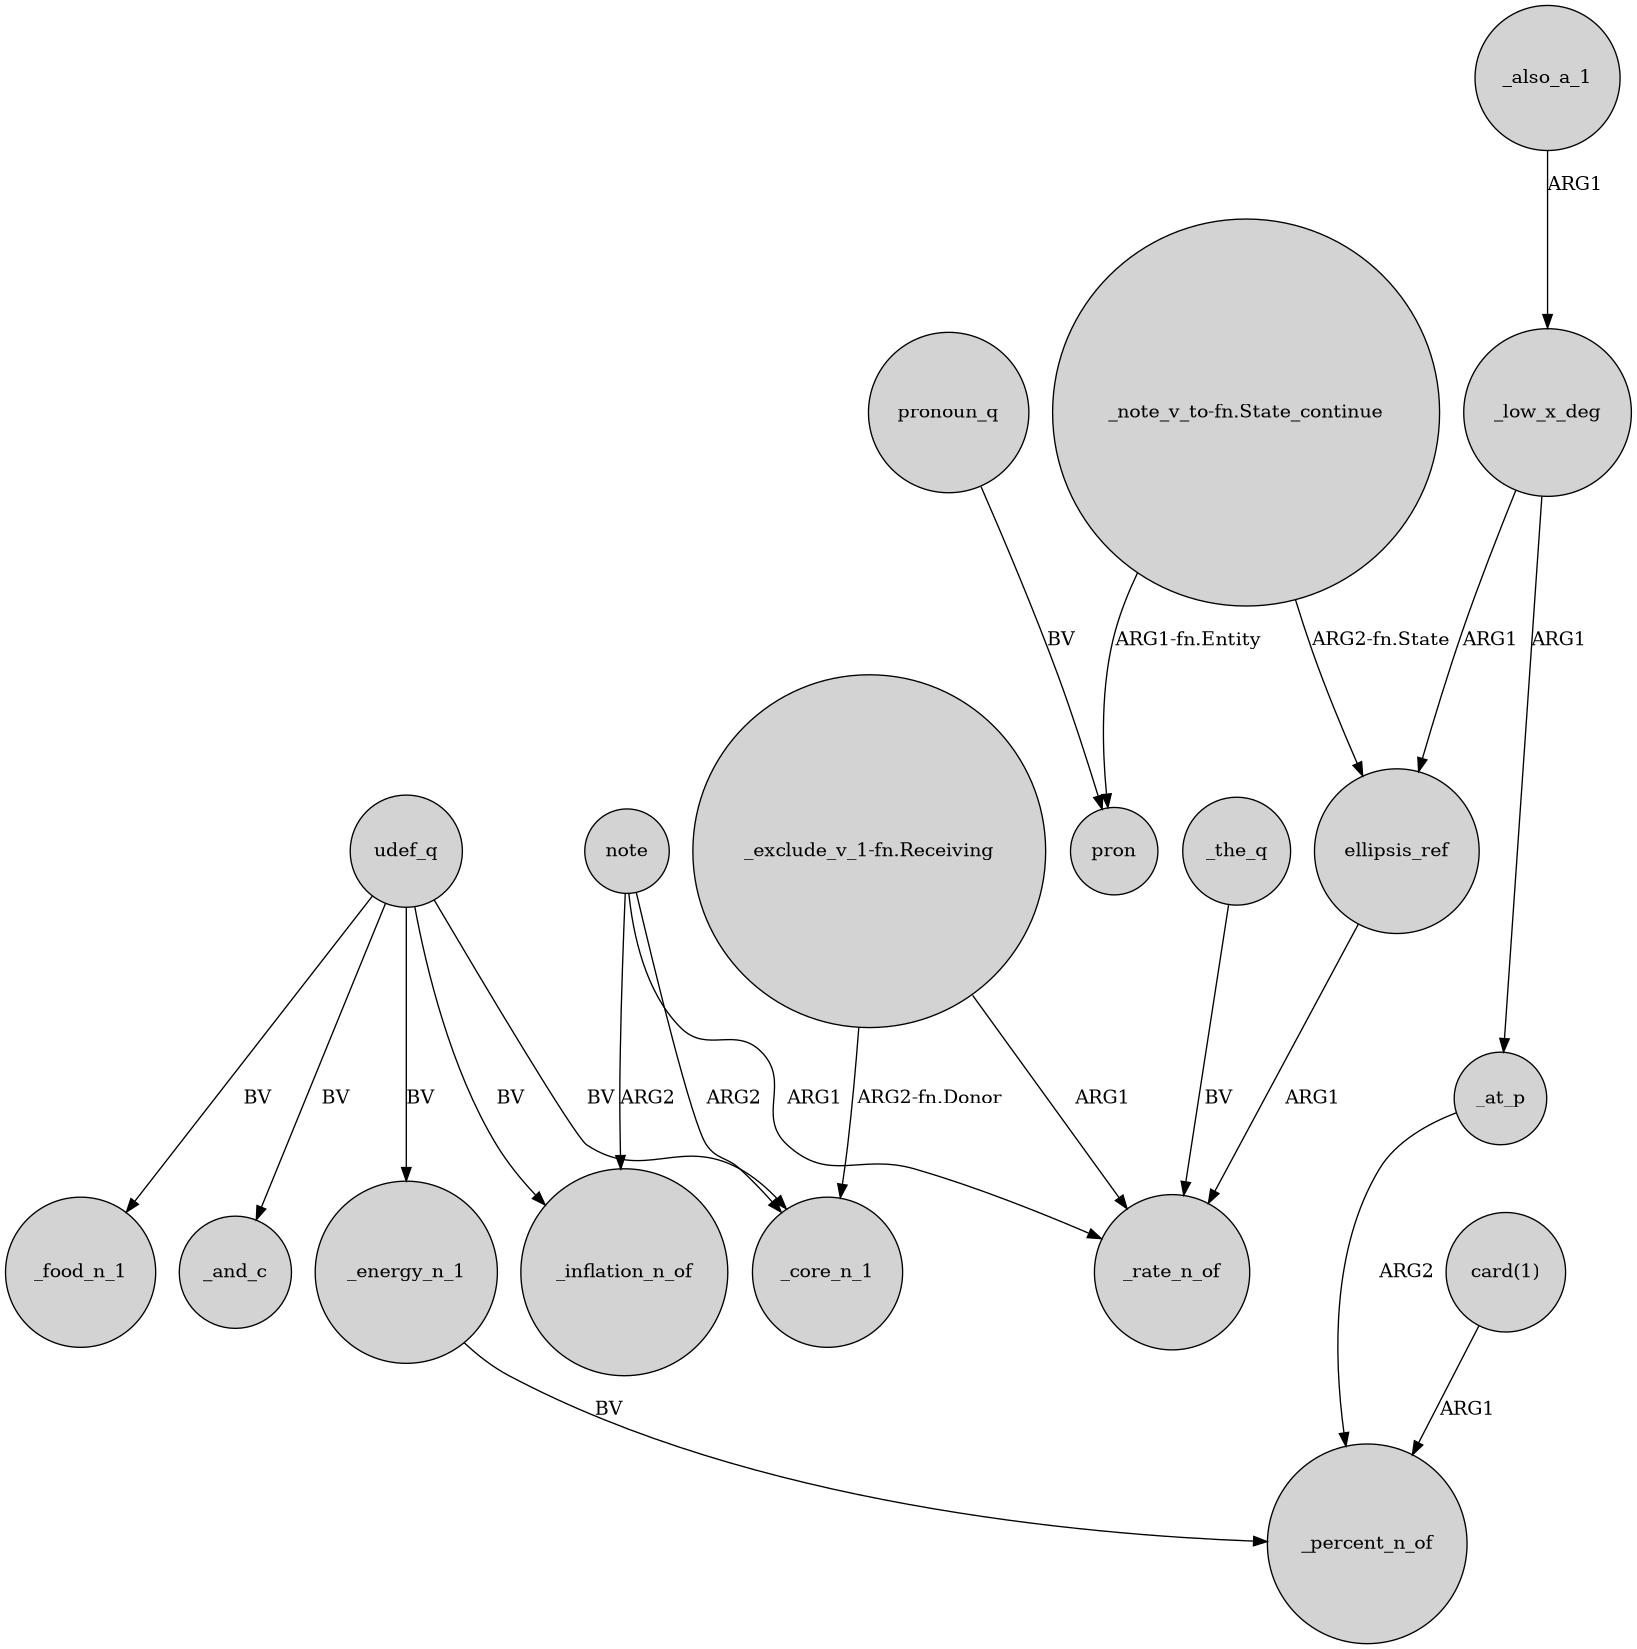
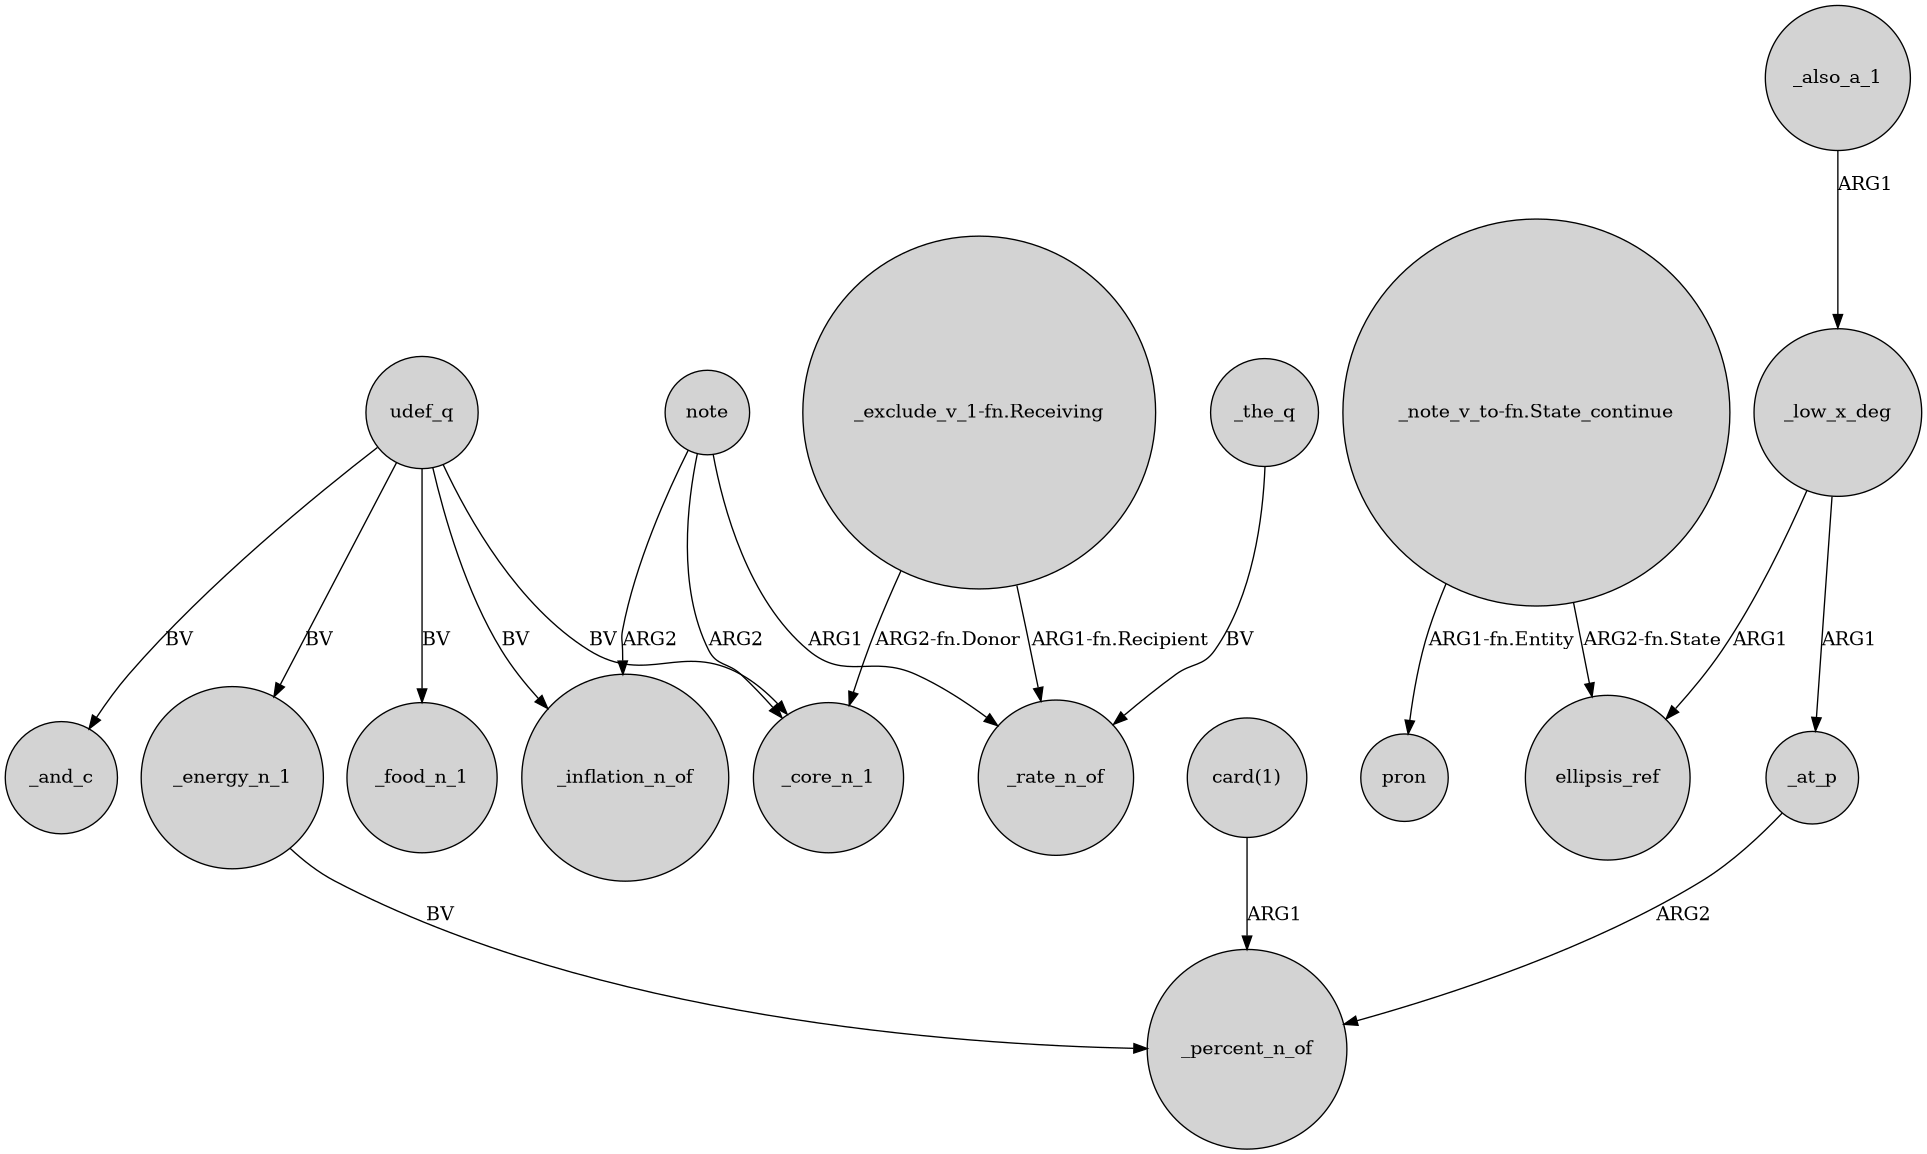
node "pronoun_q": removed
edge "ellipsis_ref" -> "_rate_n_of": removed, label "ARG1"
edge "_exclude_v_1-fn.Receiving" -> "_rate_n_of": label "ARG1" -> "ARG1-fn.Recipient"
